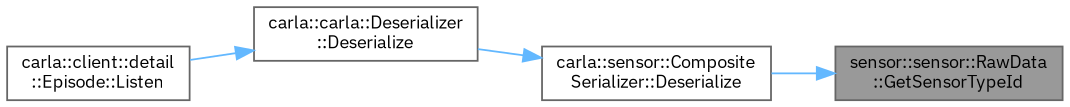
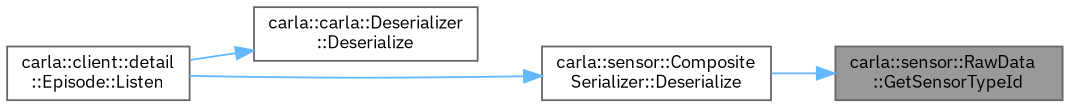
edge "carla::carla::Deserializer ::Deserialize" -> "carla::sensor::Composite Serializer::Deserialize": now "carla::client::detail ::Episode::Listen" -> "carla::sensor::Composite Serializer::Deserialize"
node "sensor::sensor::RawData ::GetSensorTypeId": label "sensor::sensor::RawData ::GetSensorTypeId" -> "carla::sensor::RawData ::GetSensorTypeId"
